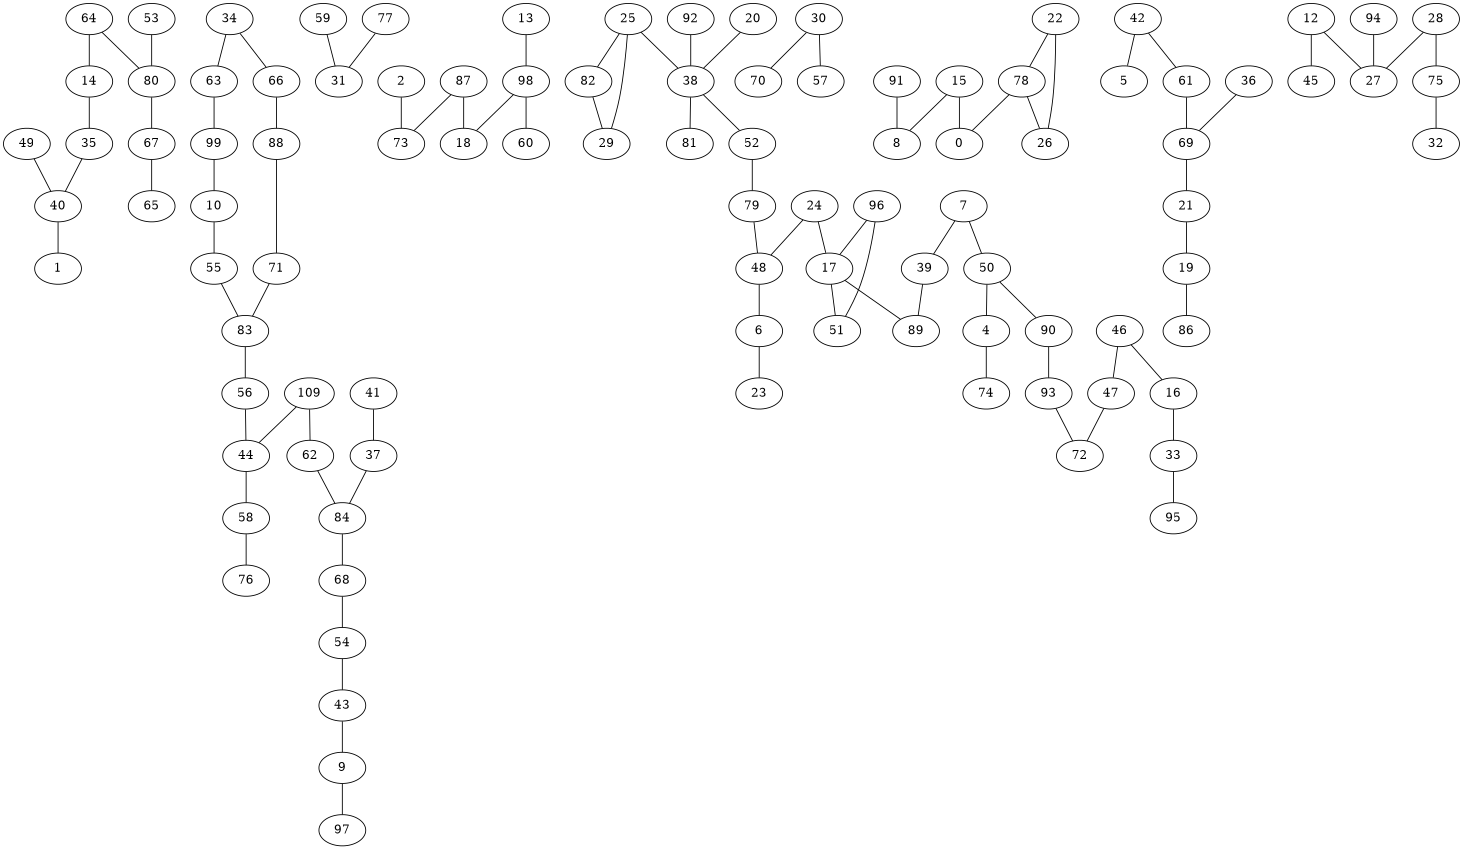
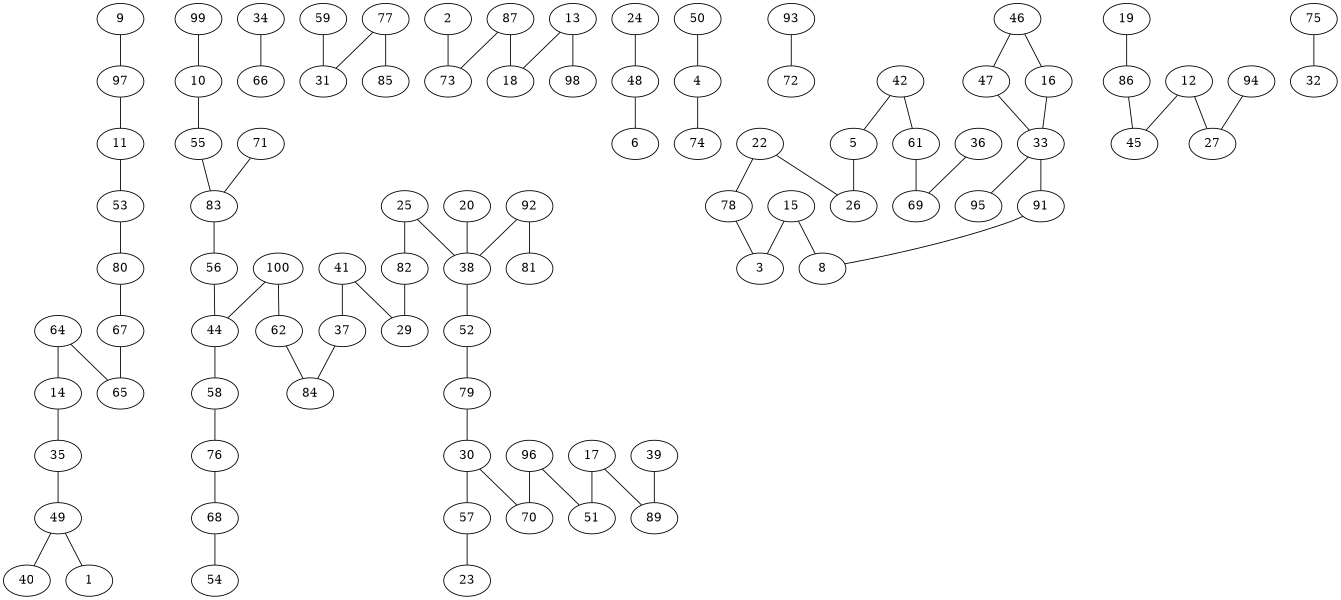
node "28": removed
edge "64" -- "80": now "64" -- "65"
node "63": removed
node "85": added
edge "25" -- "29": now "41" -- "29"
edge "98" -- "18": now "13" -- "18"
edge "38" -- "81": now "92" -- "81"
edge "78" -- "26": now "5" -- "26"
edge "86" -- "45": added
node "11": added
node "88": removed
node "60": removed
node "0": label "0" -> "3"
edge "35" -- "40": now "35" -- "49"
edge "33" -- "91": added
node "7": removed
node "21": removed
edge "24" -- "17": removed
edge "96" -- "17": now "96" -- "70"
edge "40" -- "1": now "49" -- "1"
edge "79" -- "48": now "79" -- "30"
node "90": removed
edge "6" -- "23": now "57" -- "23"
node "109": label "109" -> "100"
edge "47" -- "72": now "47" -- "33"
edge "84" -- "68": now "76" -- "68"
node "43": removed
